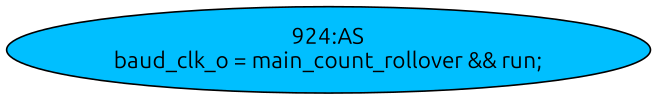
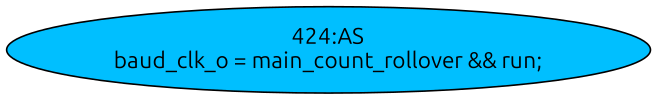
node "924:AS baud_clk_o = main_count_rollover && run;": label "924:AS baud_clk_o = main_count_rollover && run;" -> "424:AS baud_clk_o = main_count_rollover && run;"
